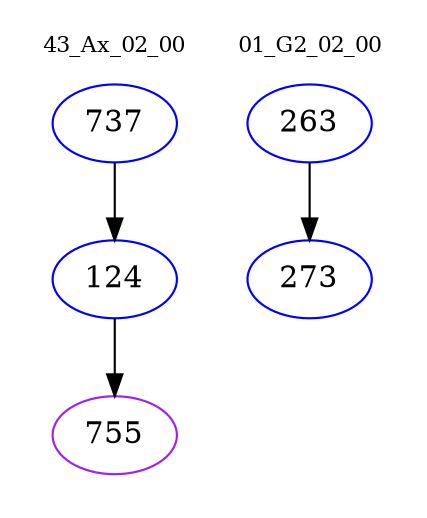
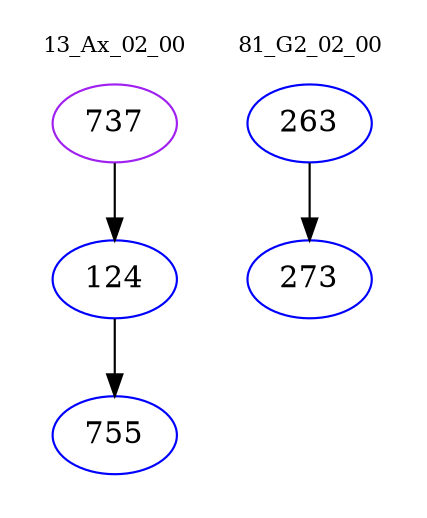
cluster "43_Ax_02_00": label "43_Ax_02_00" -> "13_Ax_02_00"
cluster "01_G2_02_00": label "01_G2_02_00" -> "81_G2_02_00"
node "737": color blue -> purple
node "755": color purple -> blue
